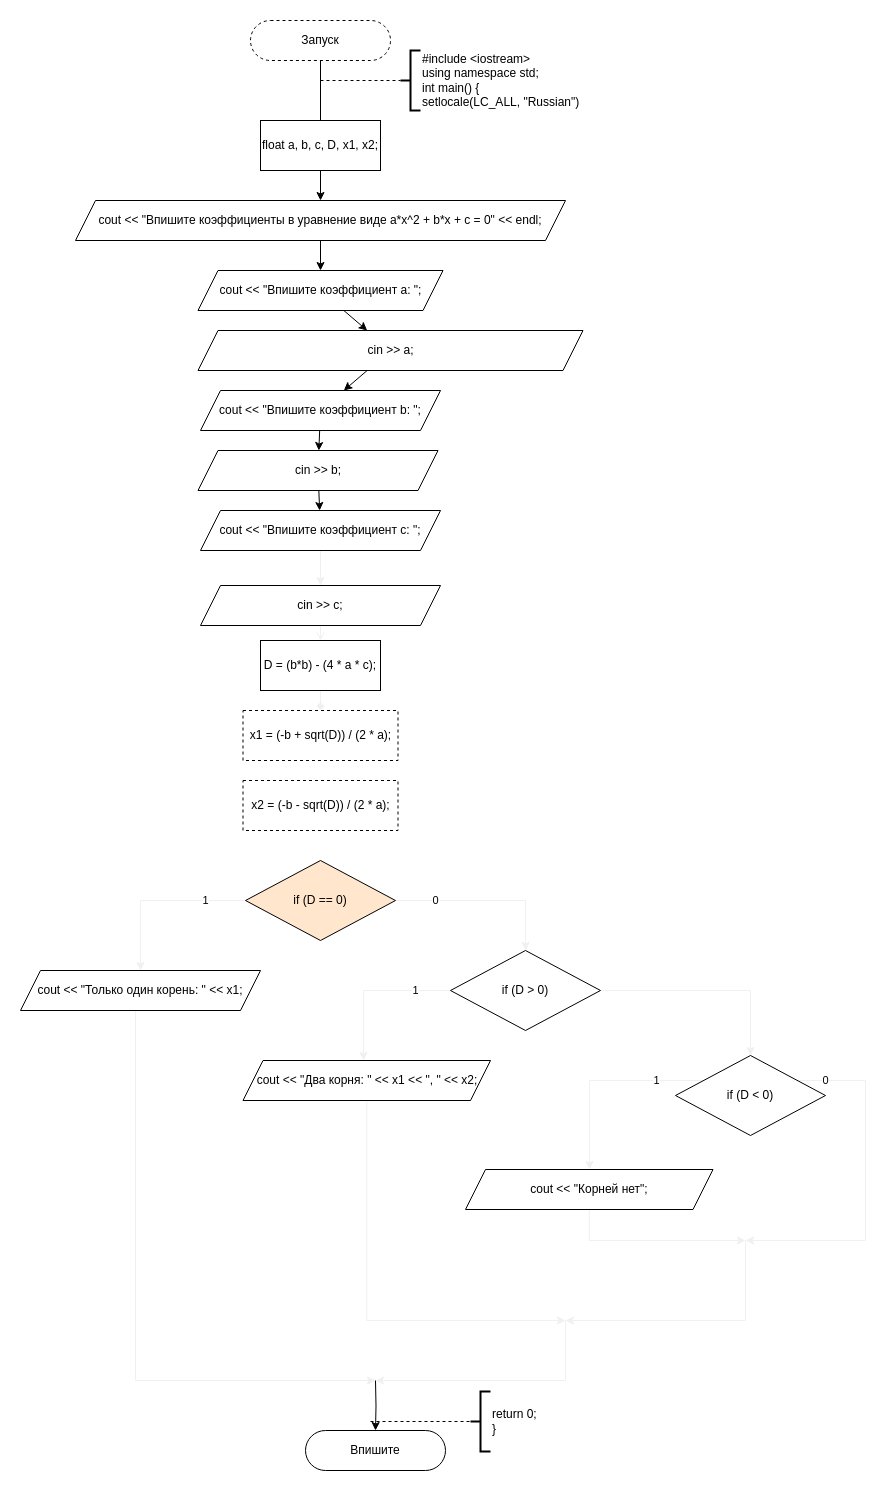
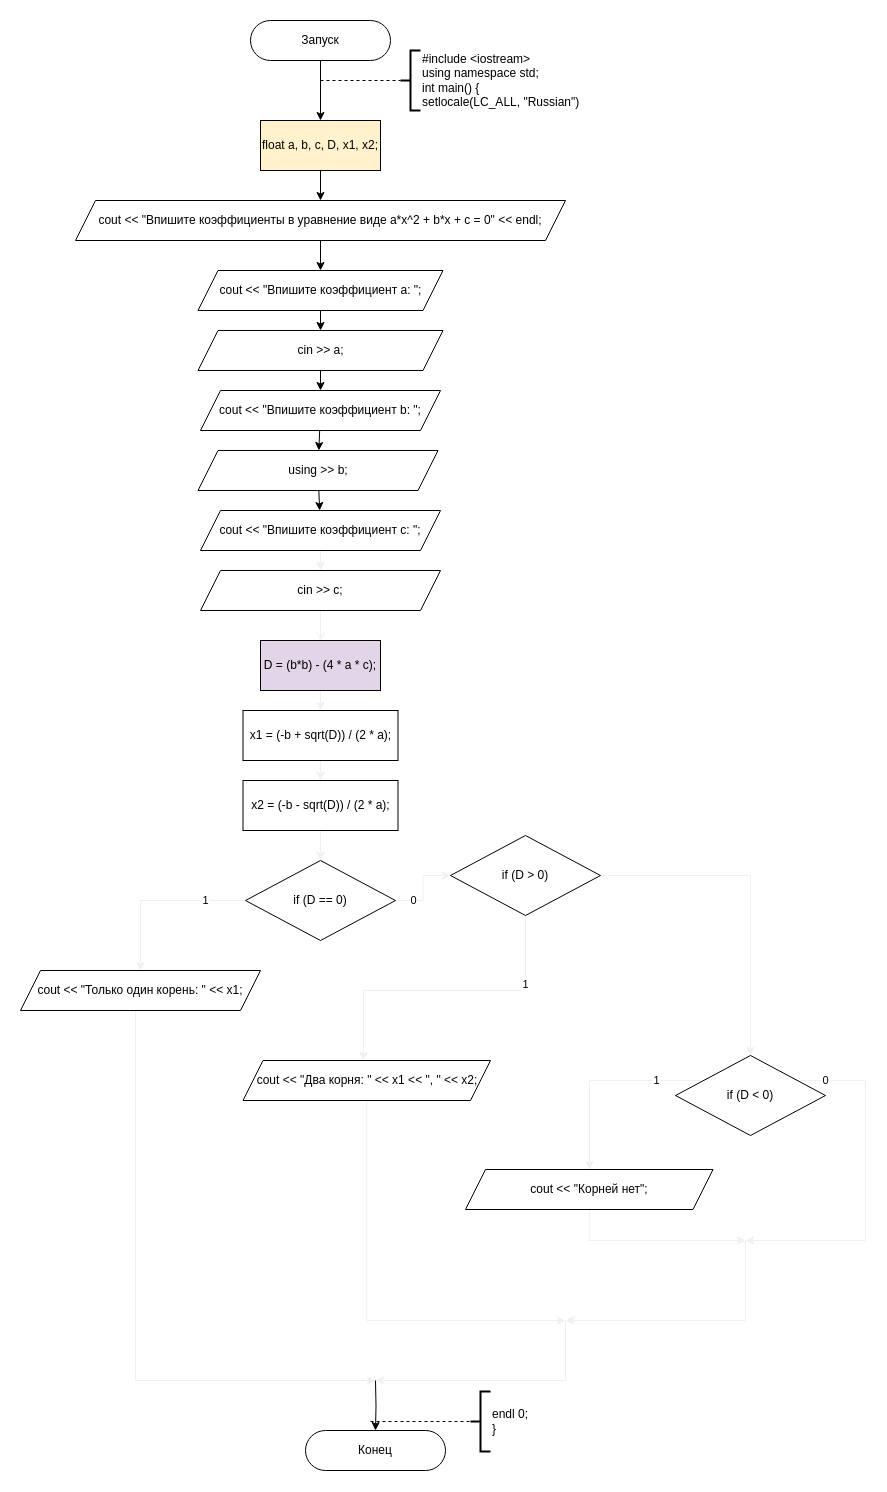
node "Запуск": style dashed -> solid
edge "Запуск" -- "float a, b, c, D, x1, x2;": arrowhead none -> classic
node "float a, b, c, D, x1, x2;": fillcolor #ffffff -> #fff2cc
node "cin >> a;": size 385x40 -> 245x40
node "cin >> b;": label "cin >> b;" -> "using >> b;"
node "cin >> c;": moved (321, 606) -> (321, 591)
node "D = (b*b) - (4 * a * c);": fillcolor #ffffff -> #e1d5e7
edge "D = (b*b) - (4 * a * c);" -> "x1 = (-b + sqrt(D)) / (2 * a);": arrowhead diamond -> classic
node "x1 = (-b + sqrt(D)) / (2 * a);": style dashed -> solid
edge "x1 = (-b + sqrt(D)) / (2 * a);" -> "x2 = (-b - sqrt(D)) / (2 * a);": added
node "x2 = (-b - sqrt(D)) / (2 * a);": style dashed -> solid
edge "x2 = (-b - sqrt(D)) / (2 * a);" -> "if (D == 0)": added
node "if (D == 0)": fillcolor #ffe6cc -> #ffffff
node "if (D > 0)": moved (526, 991) -> (526, 876)
node "return 0; }": label "return 0; }" -> "endl 0; }"
node "Впишите": label "Впишите" -> "Конец"
